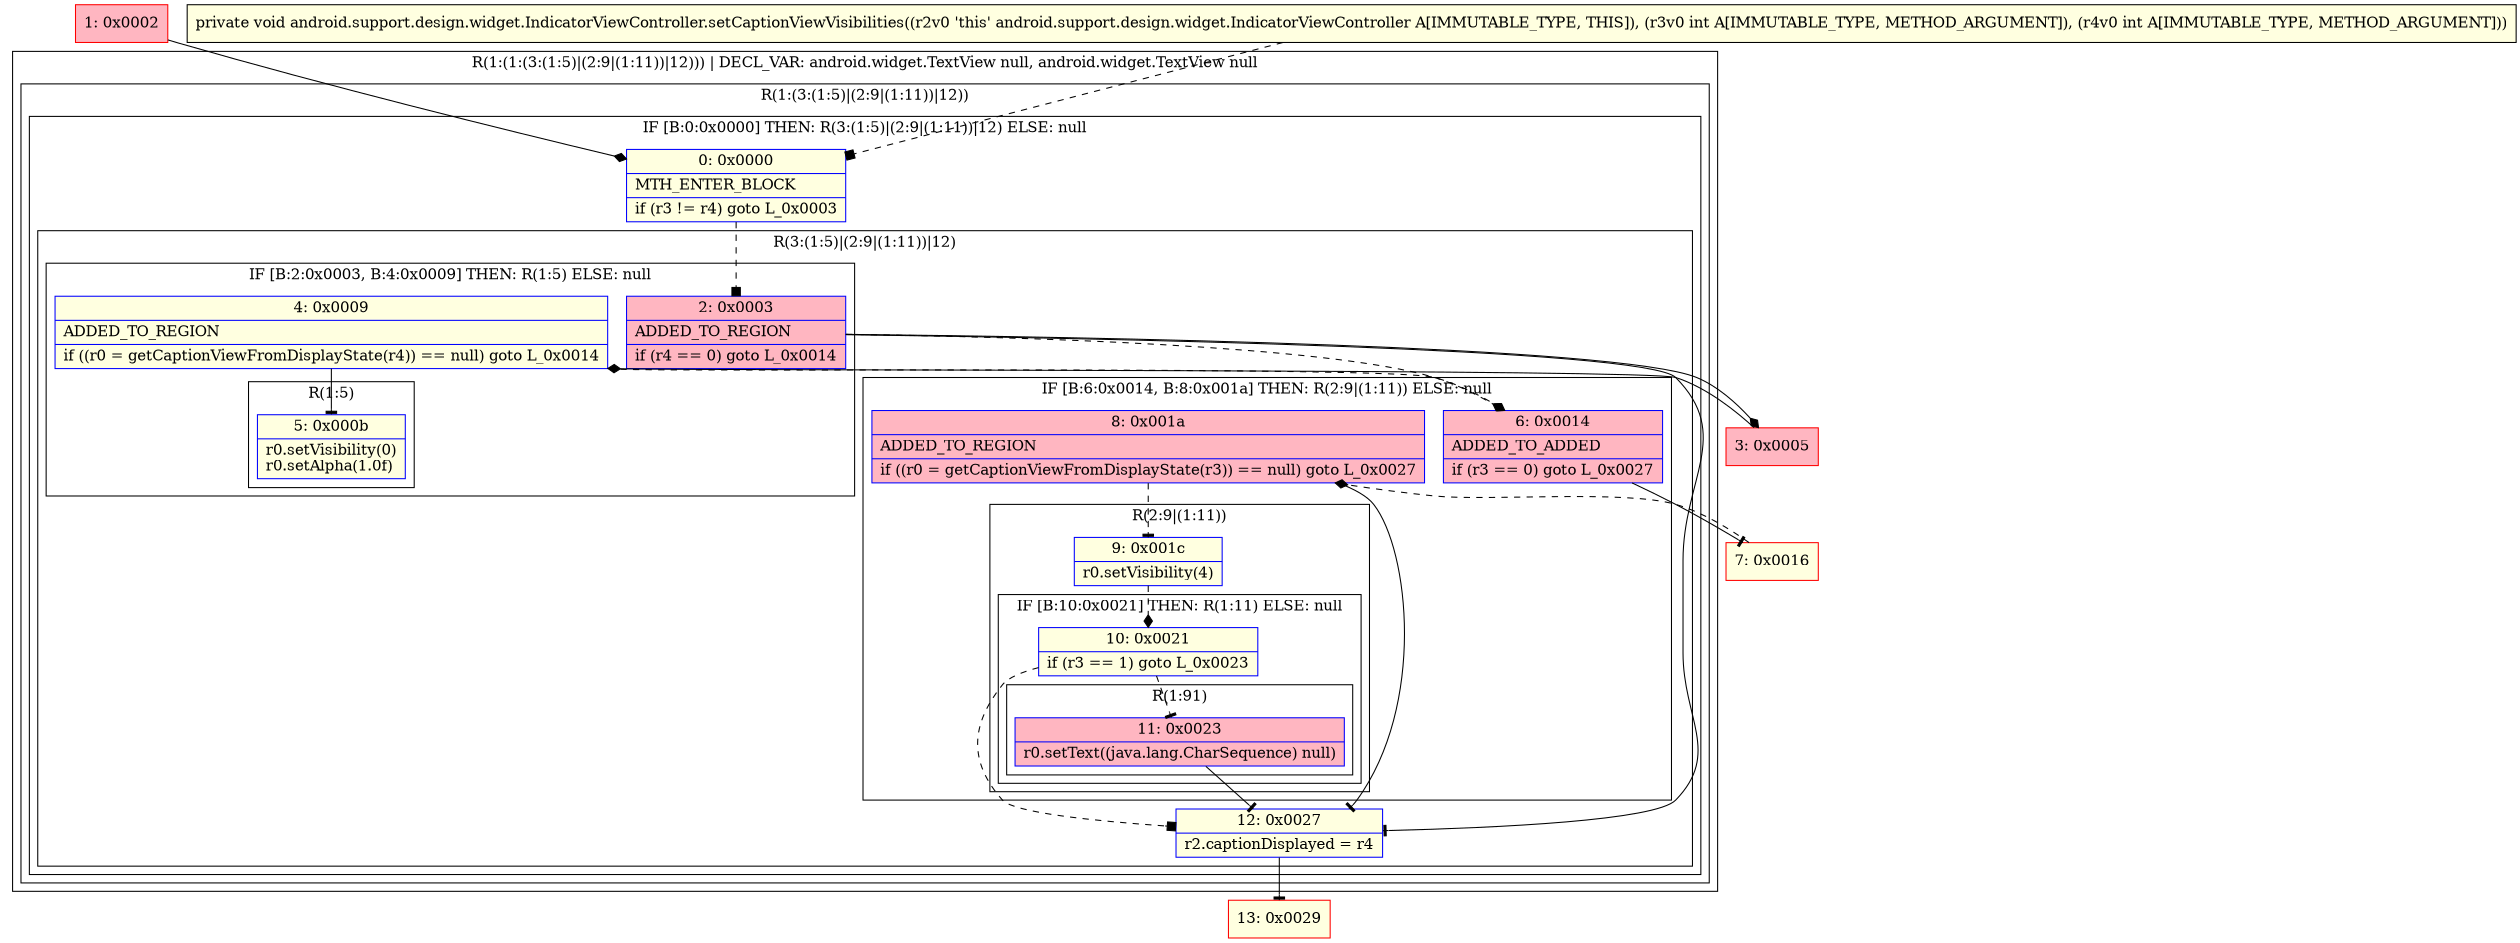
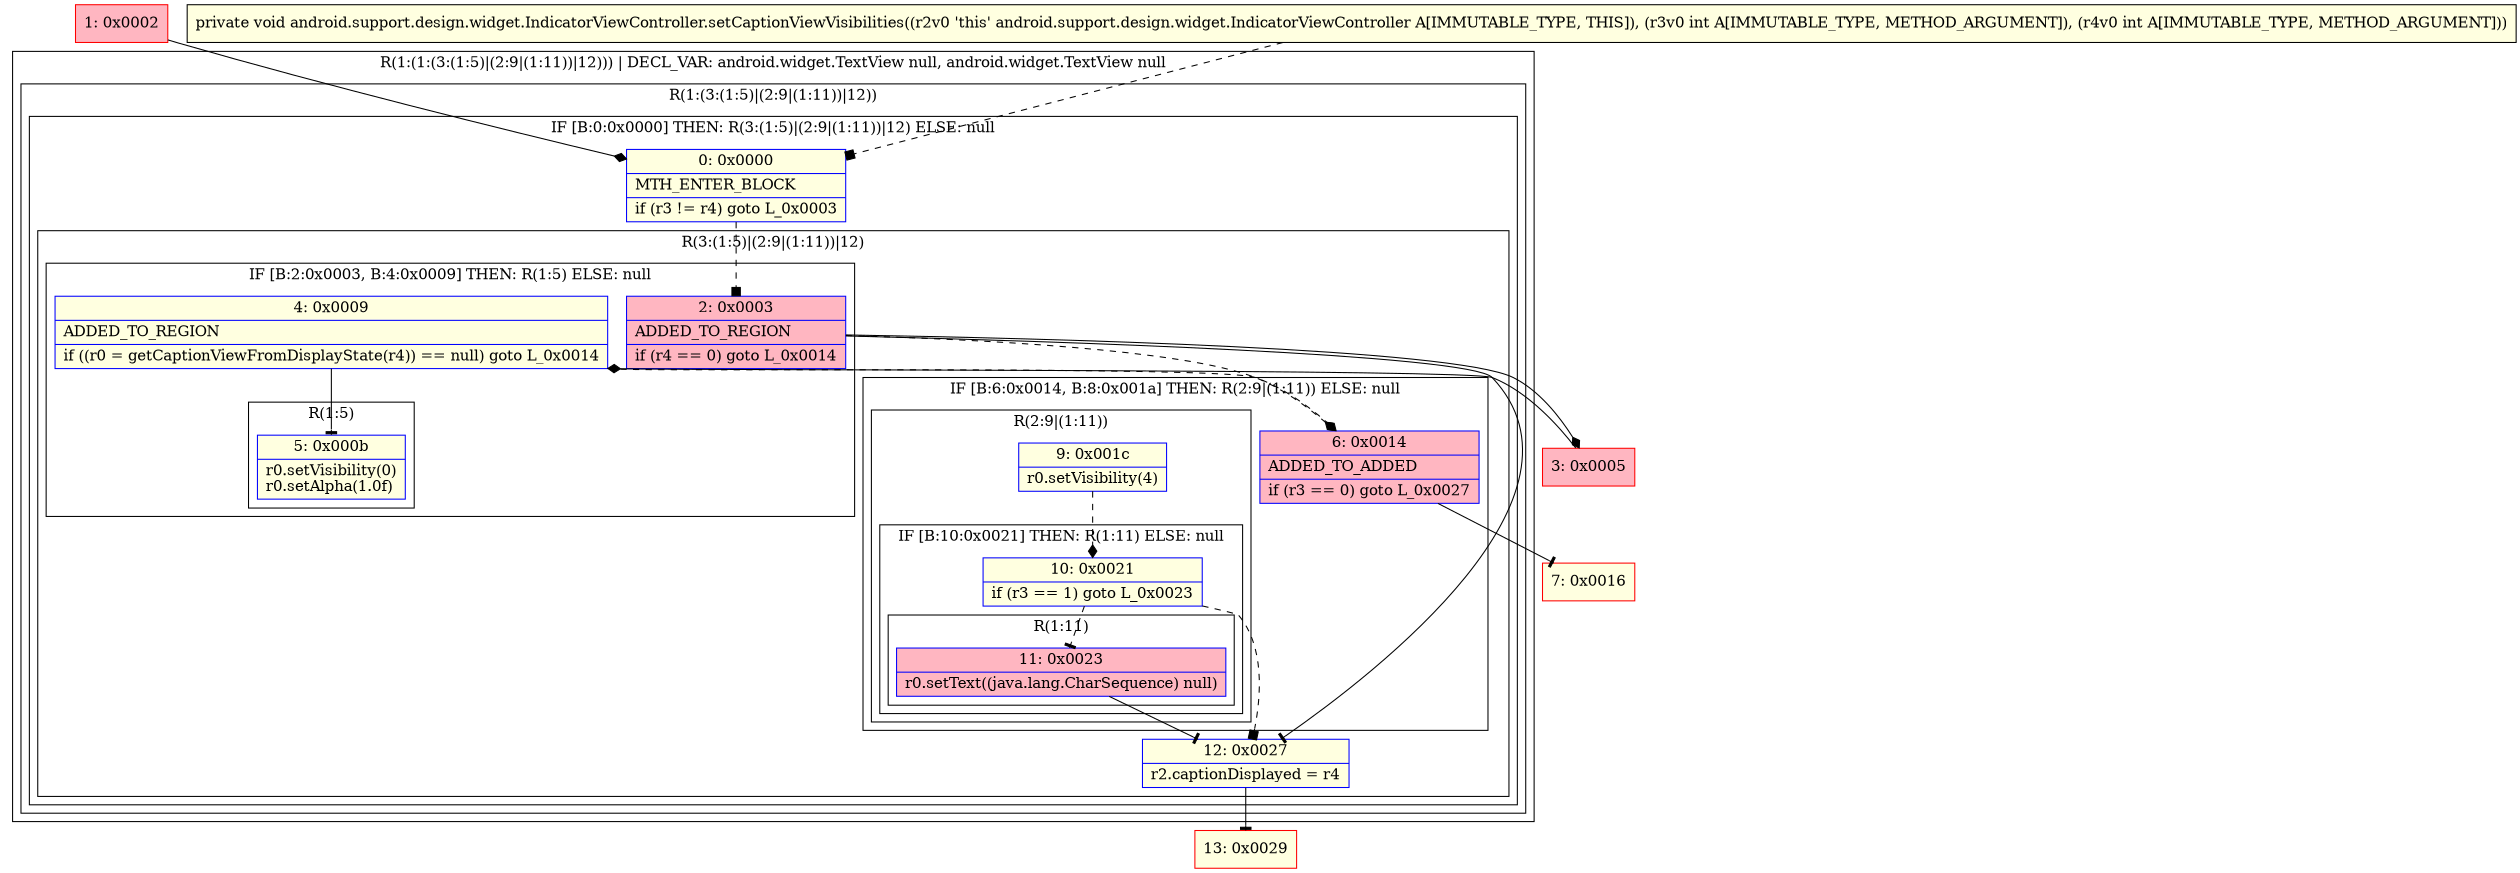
node "8: 0x001a": removed
cluster "R(1:91)": label "R(1:91)" -> "R(1:11)"
